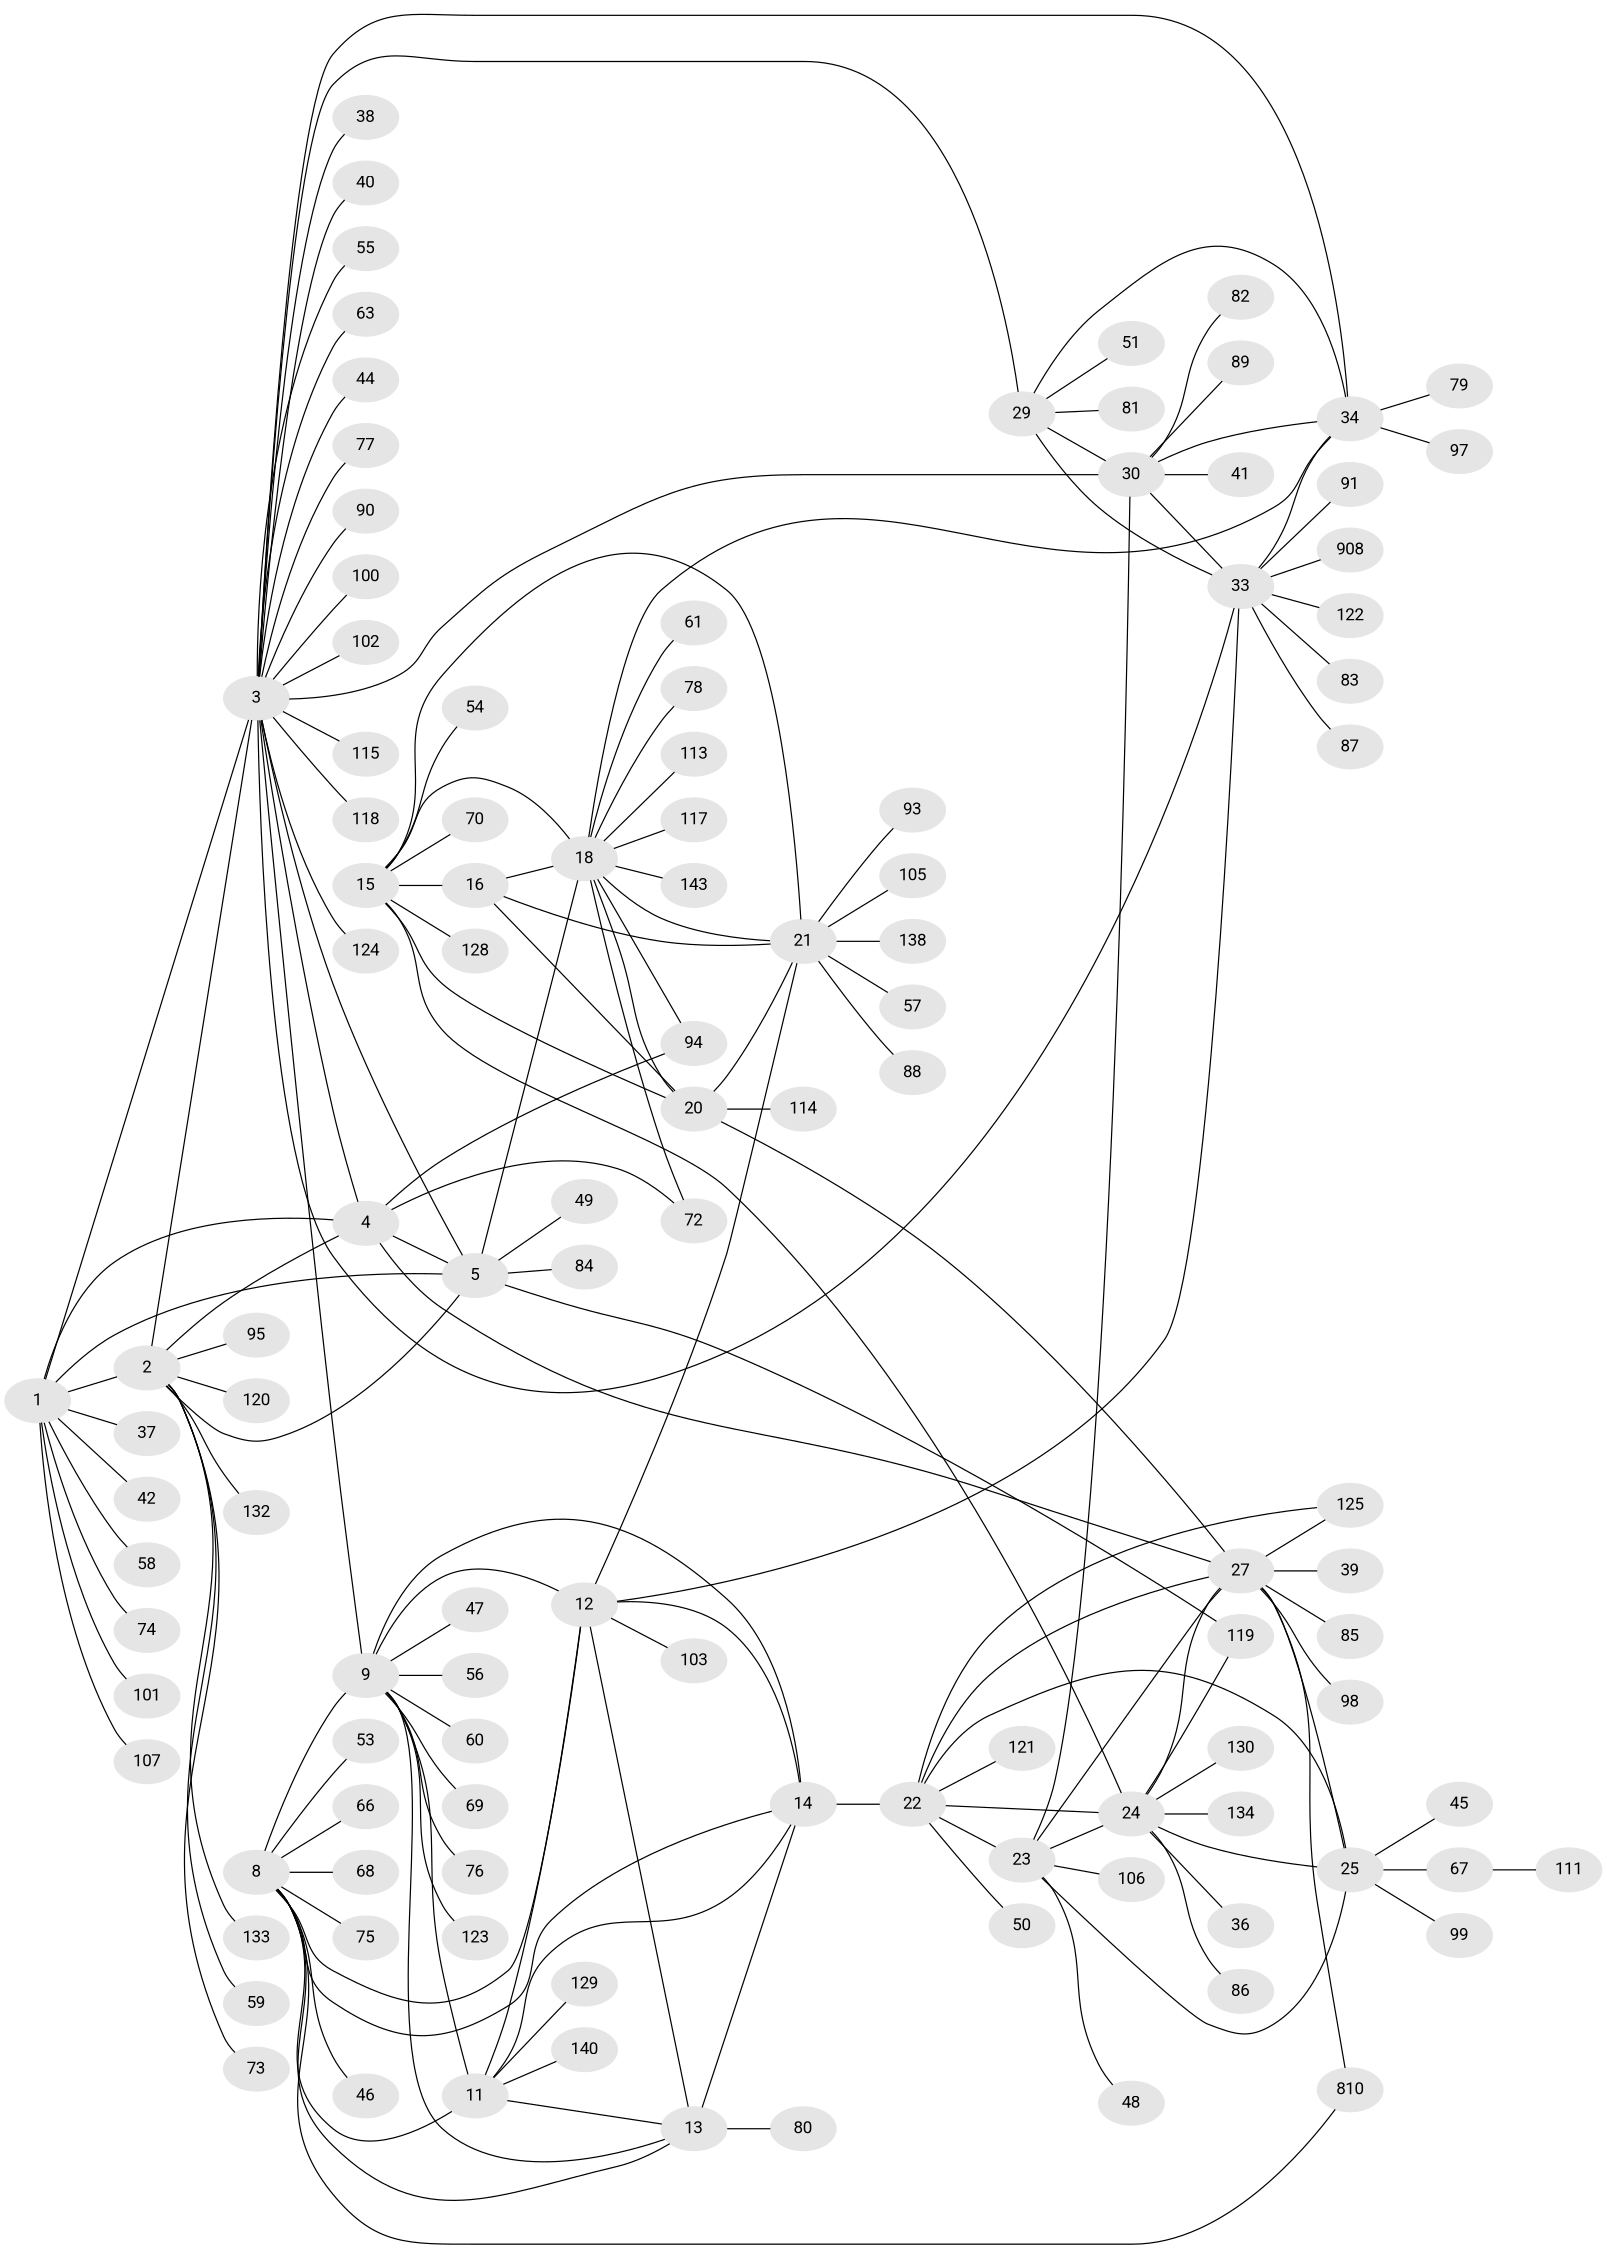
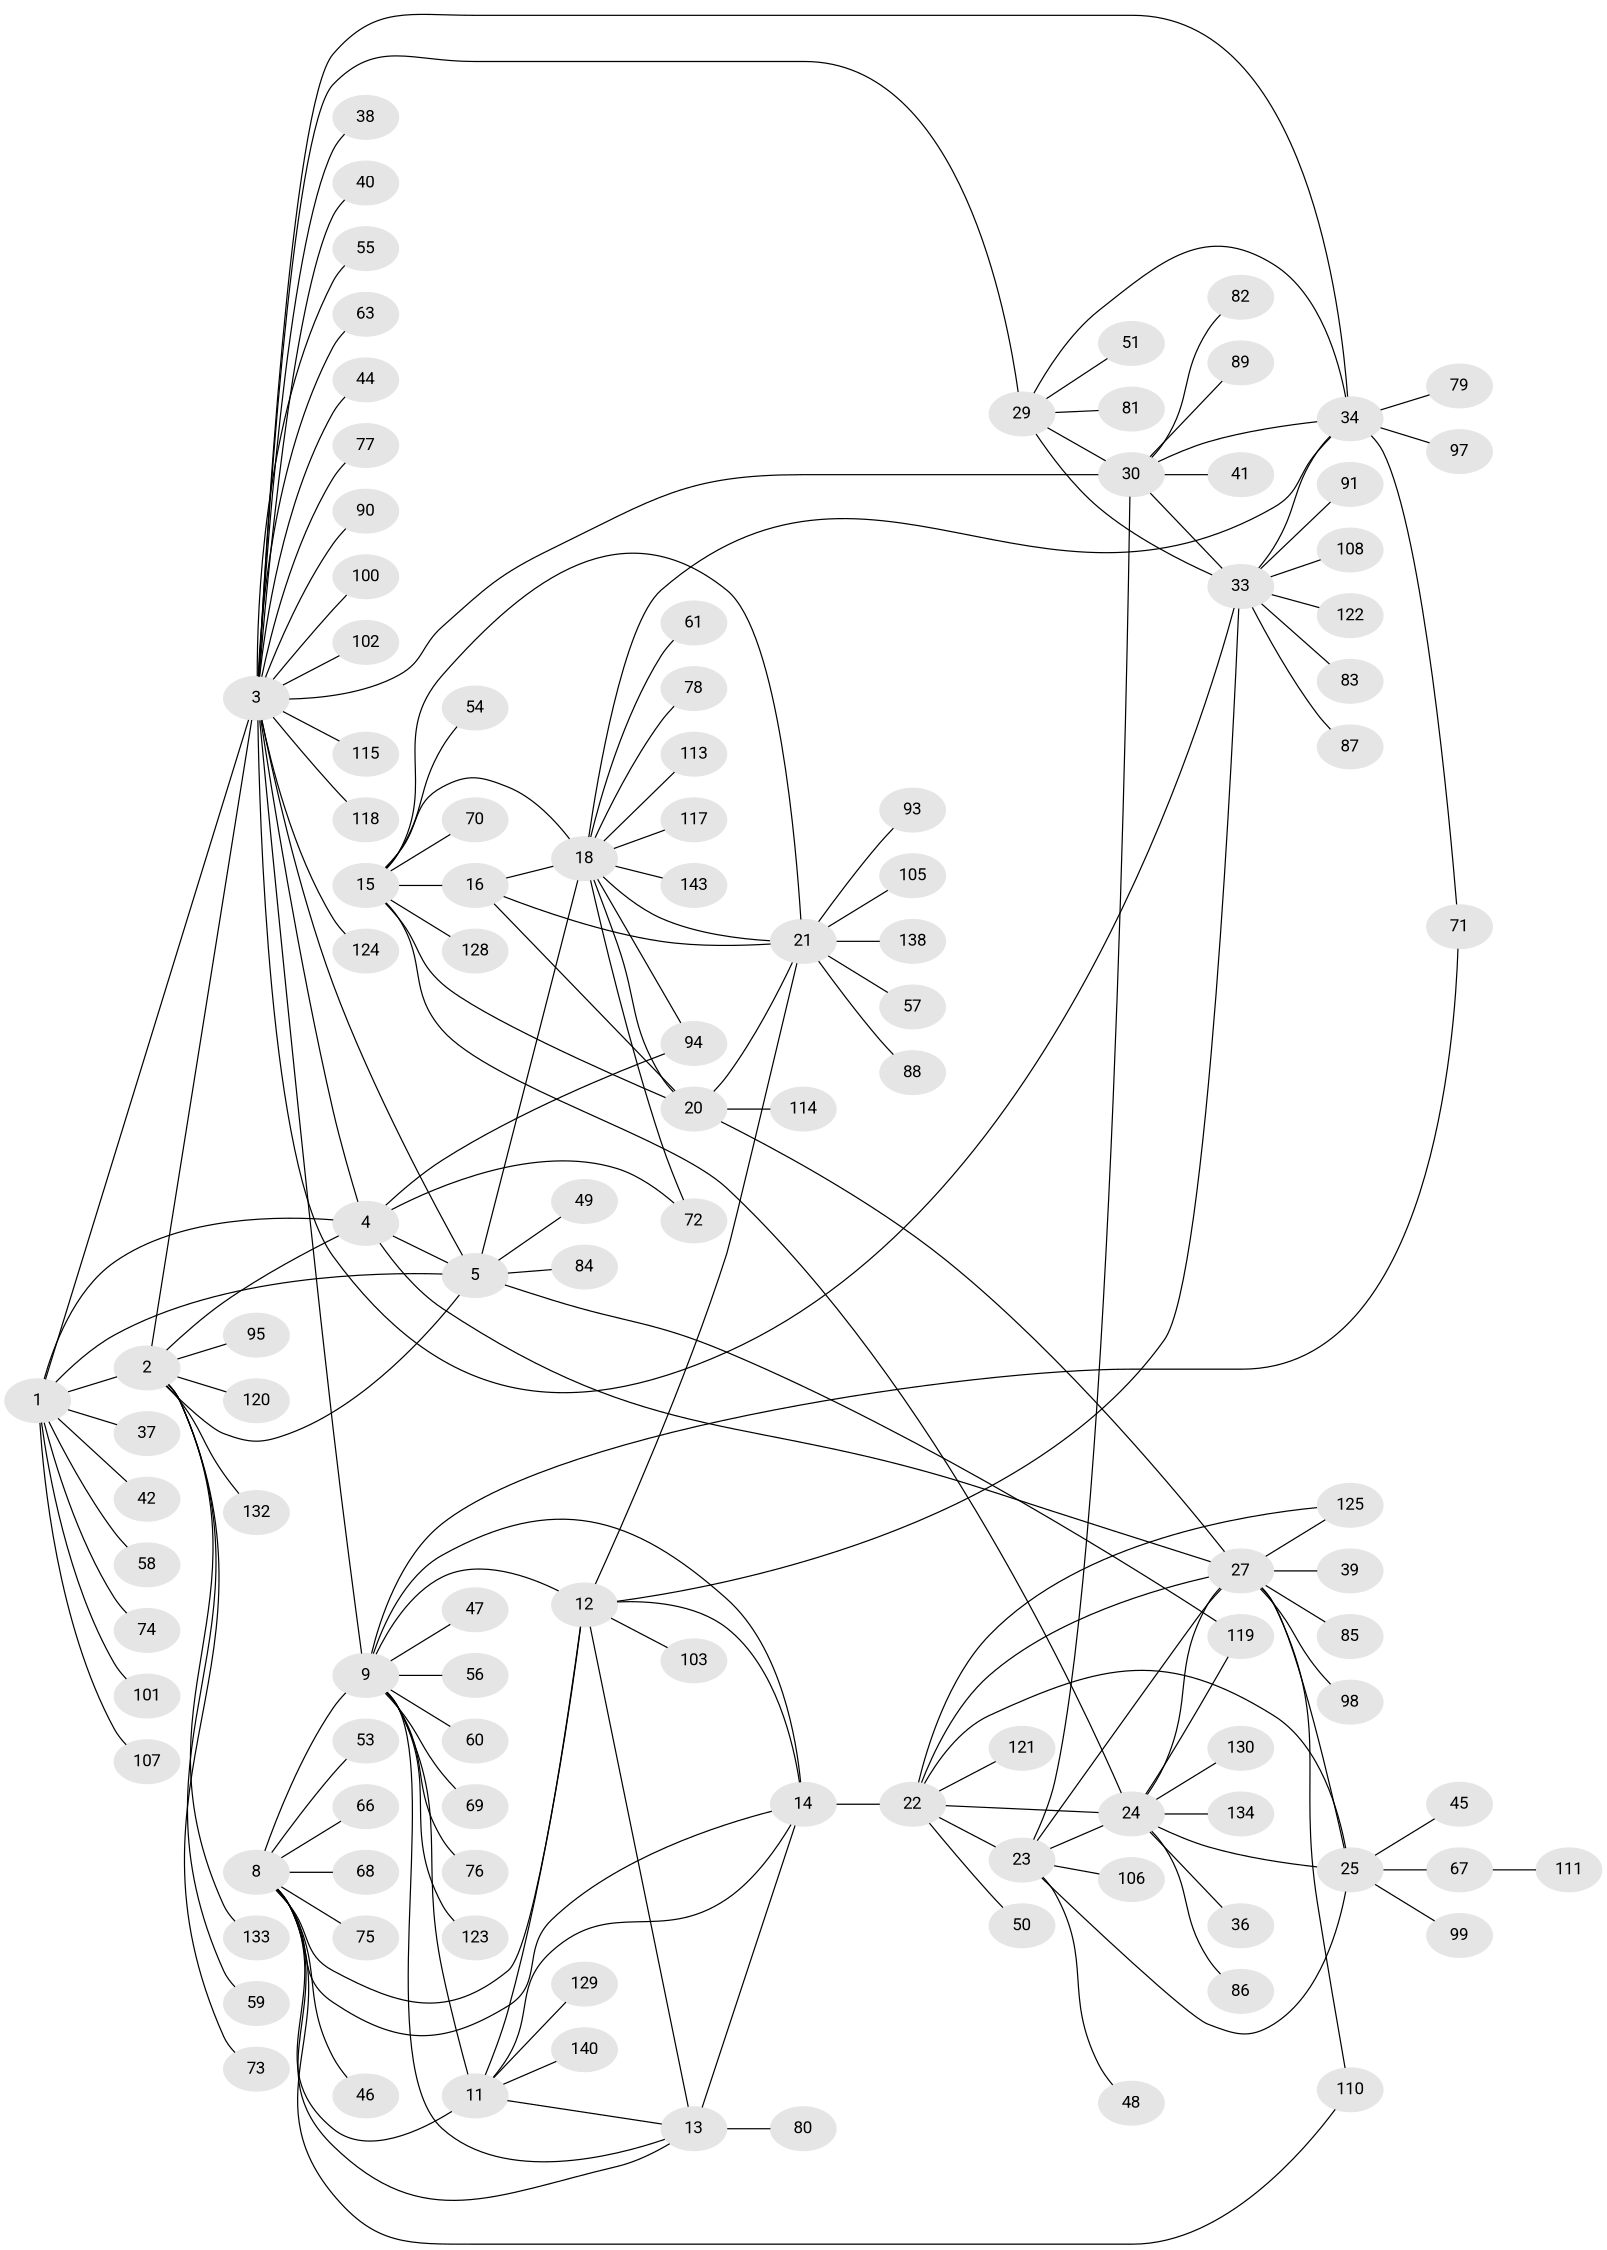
node "908": label "908" -> "108"
node "71": added
node "810": label "810" -> "110"
